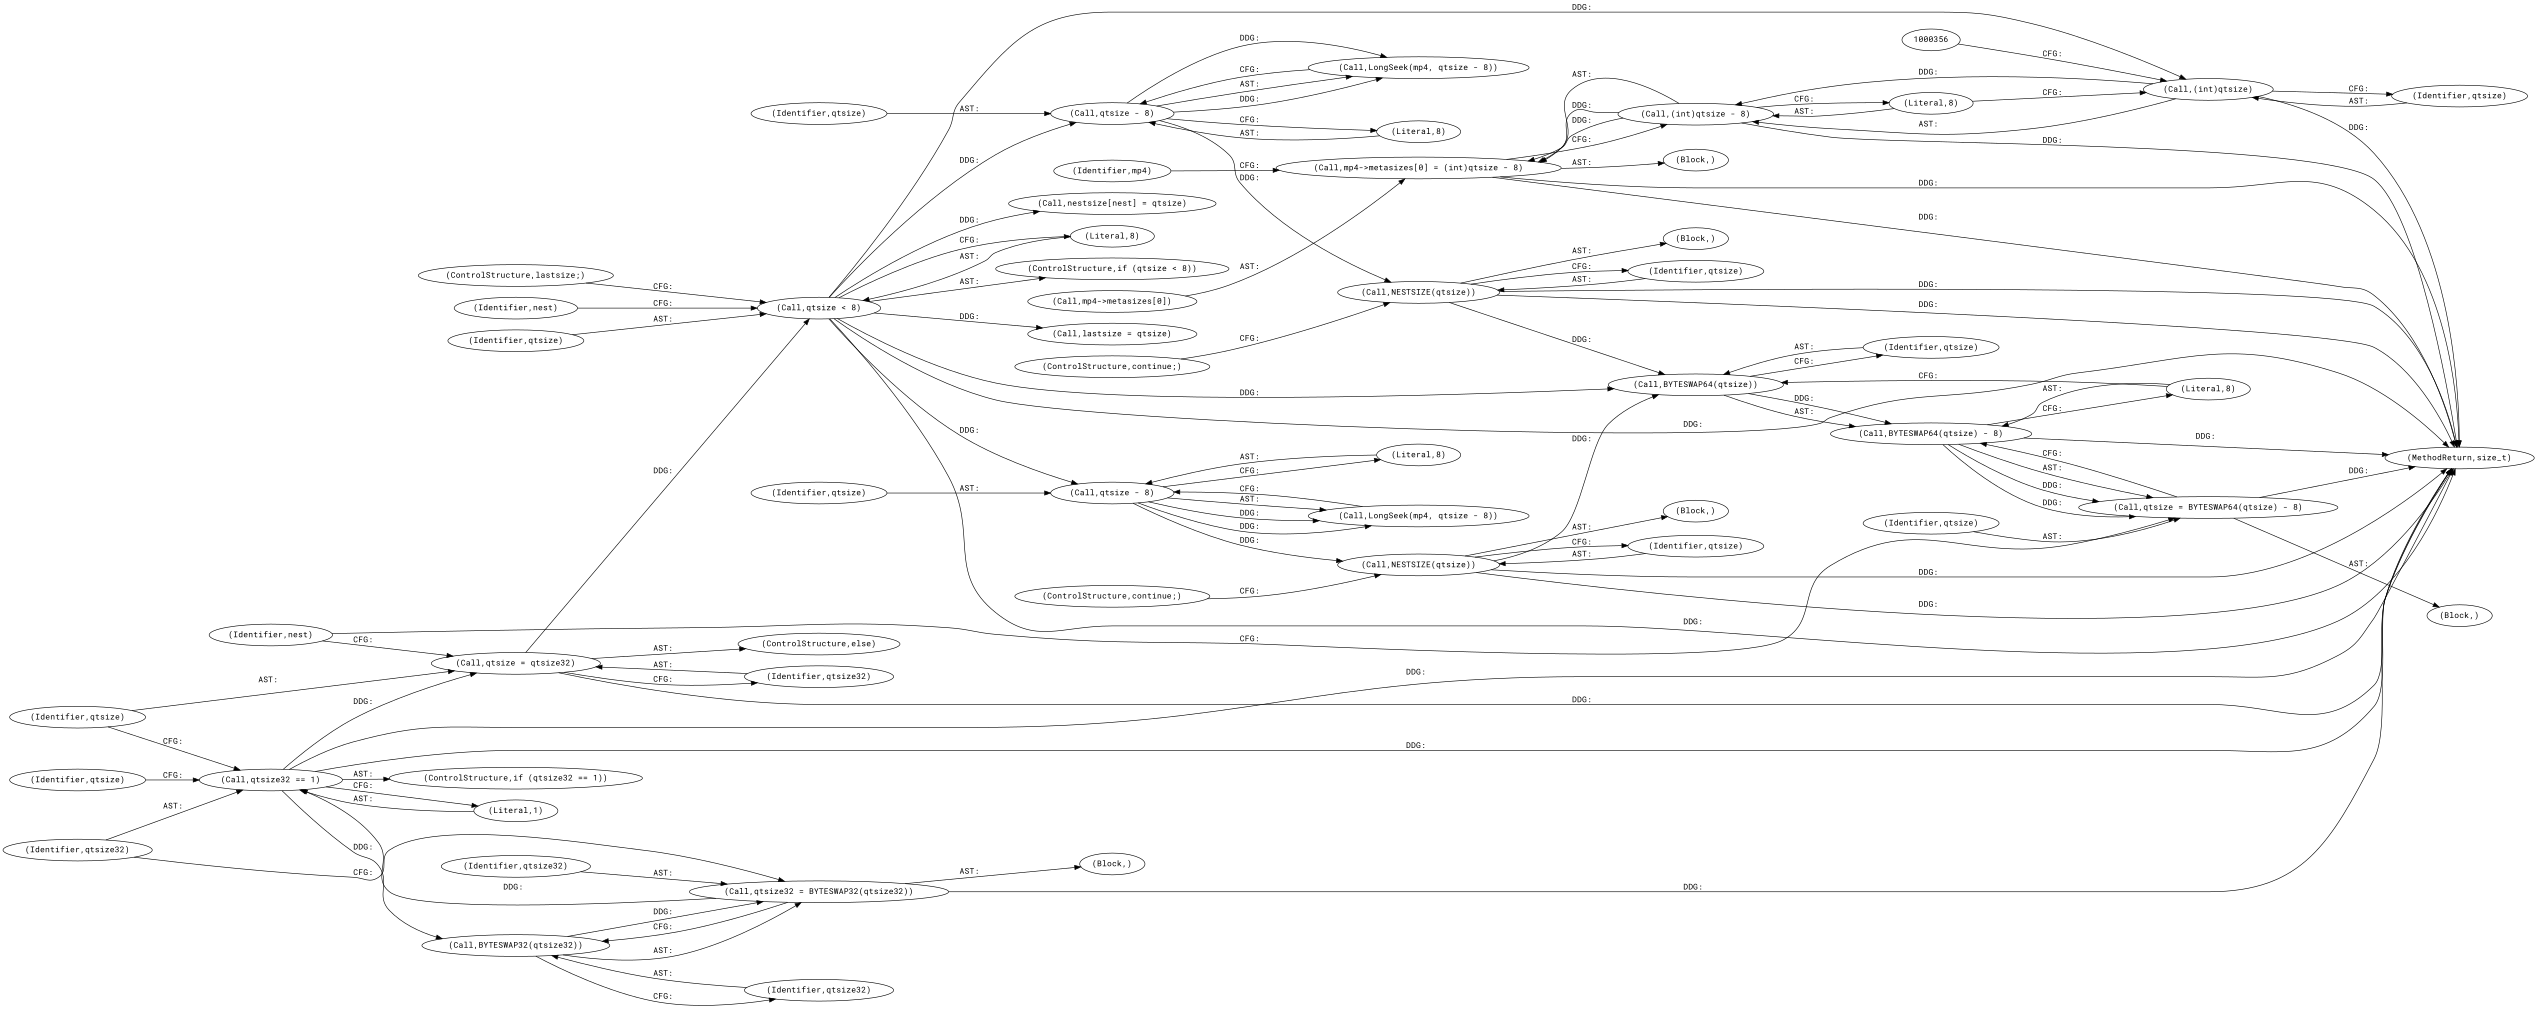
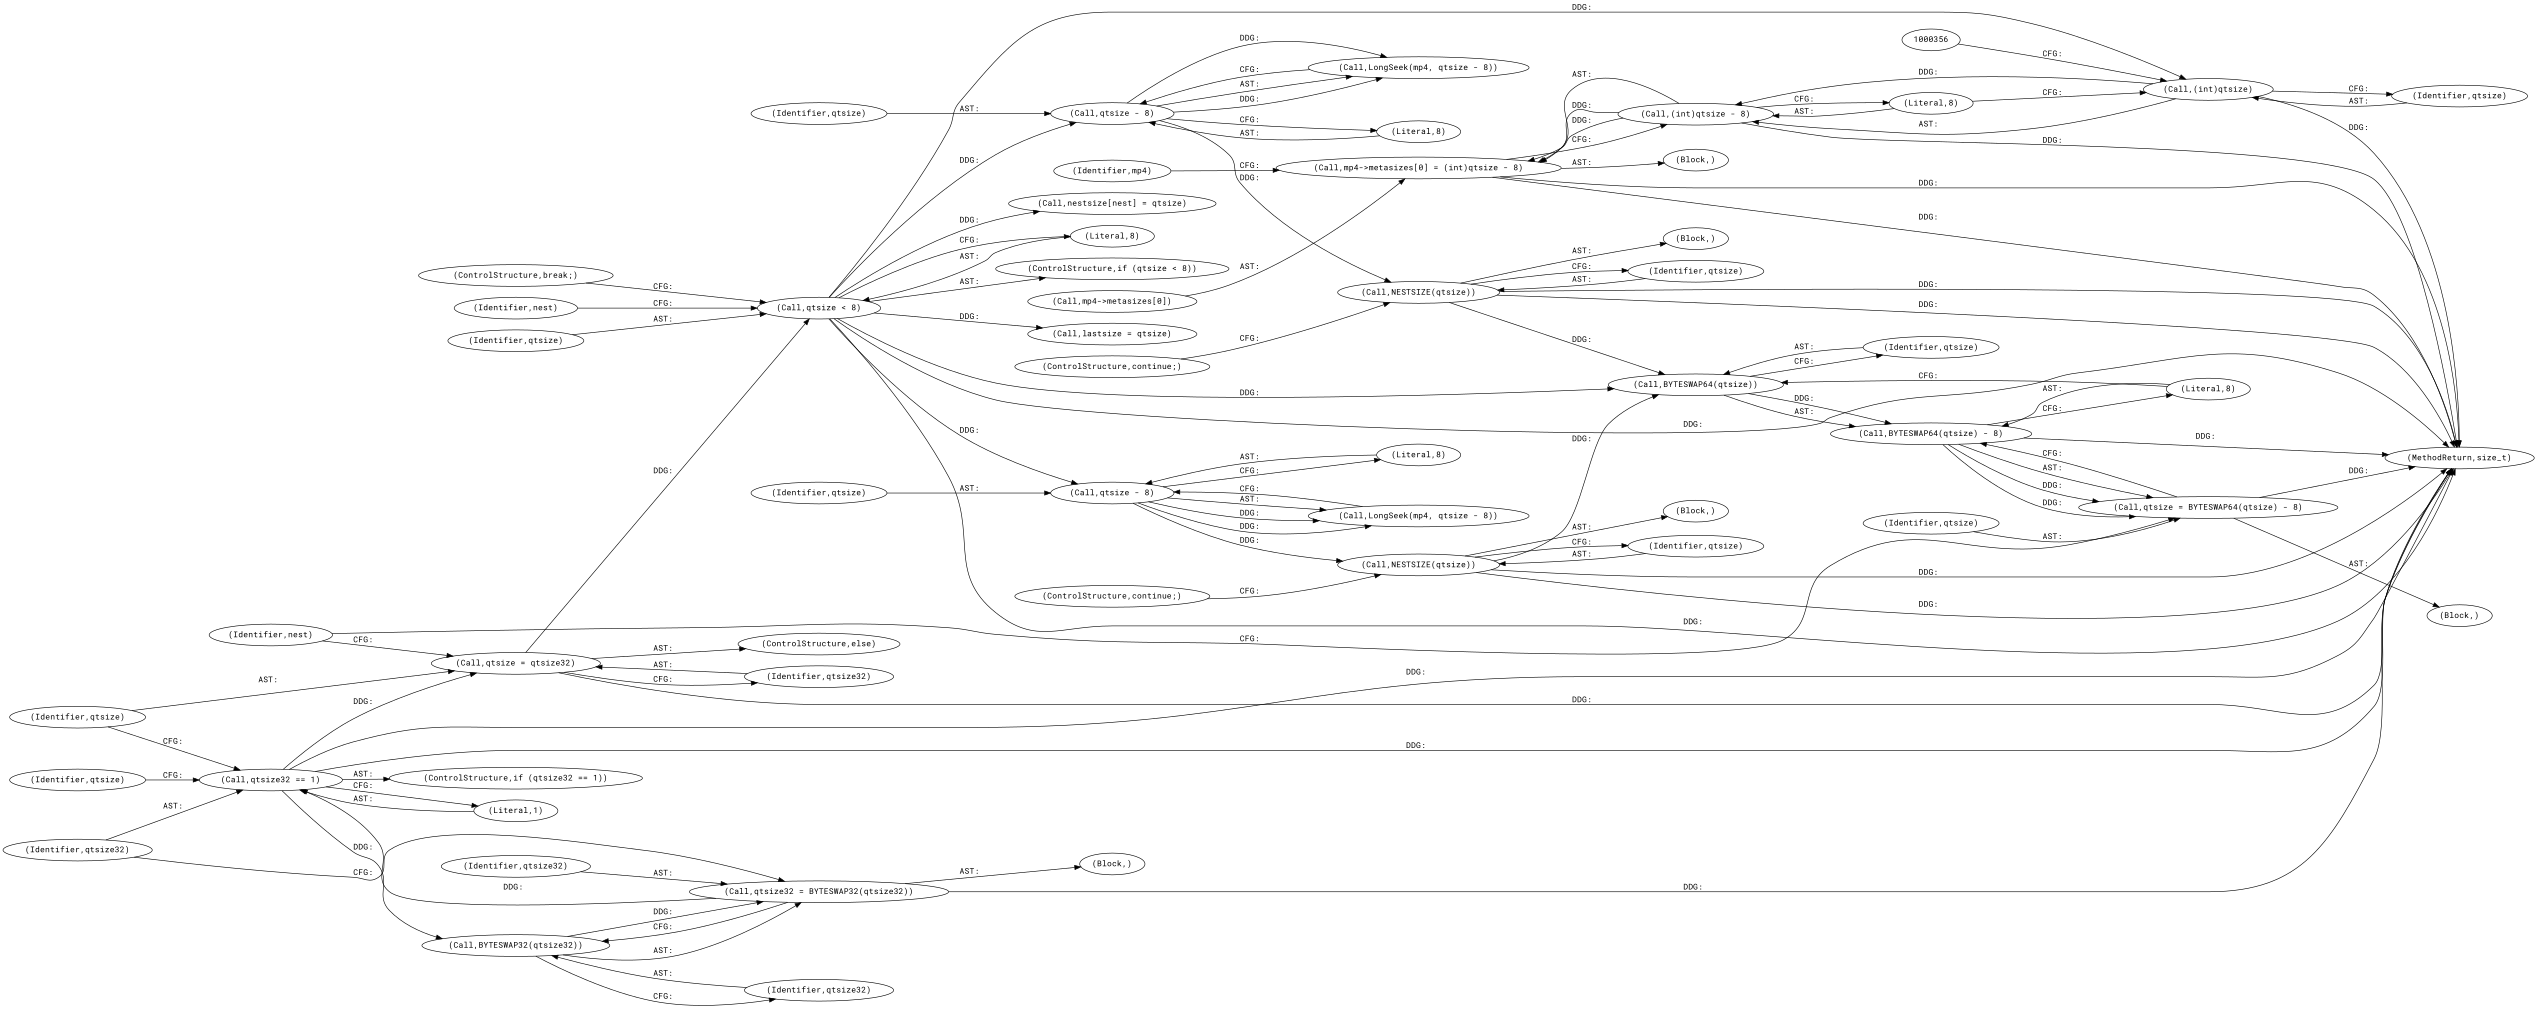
node "(ControlStructure,lastsize;)": label "(ControlStructure,lastsize;)" -> "(ControlStructure,break;)"
